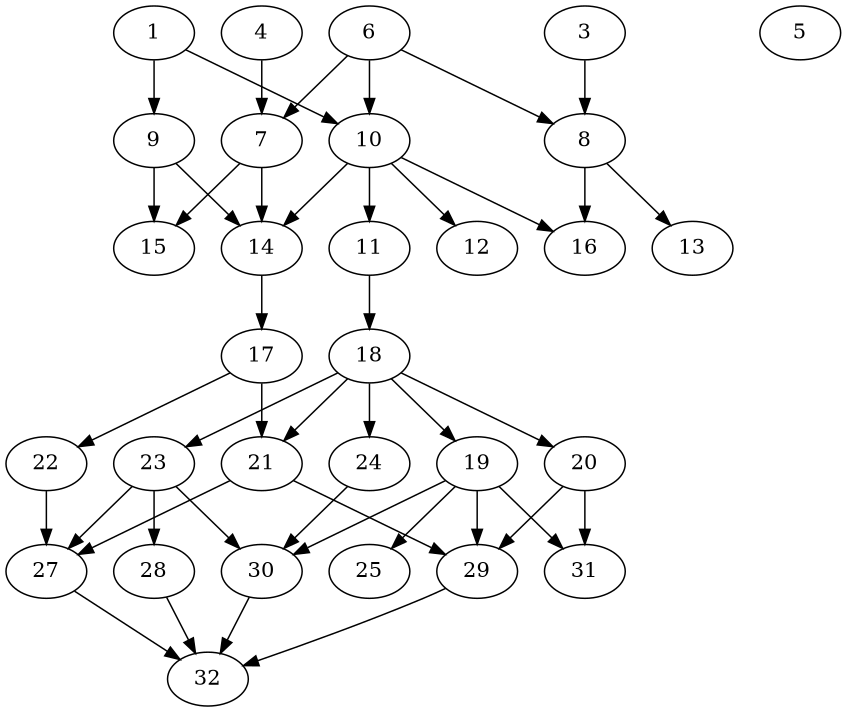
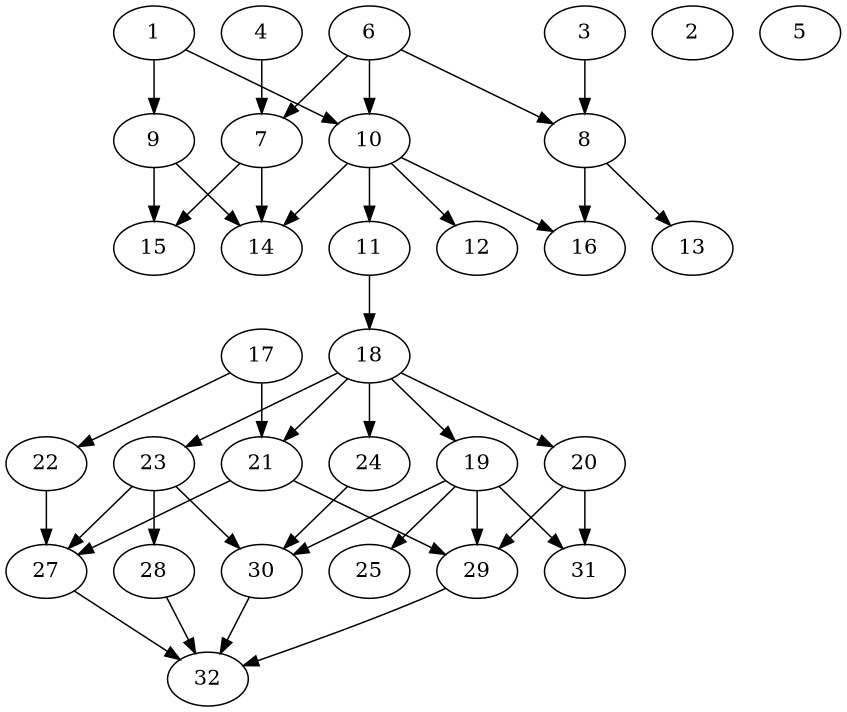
node "2": added
edge "14" -> "17": removed
